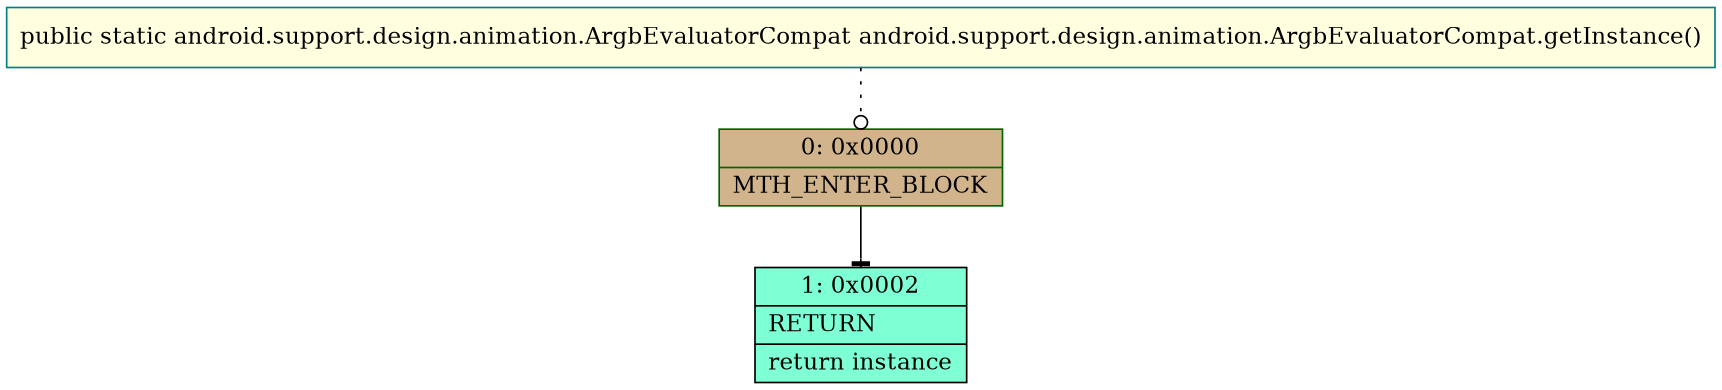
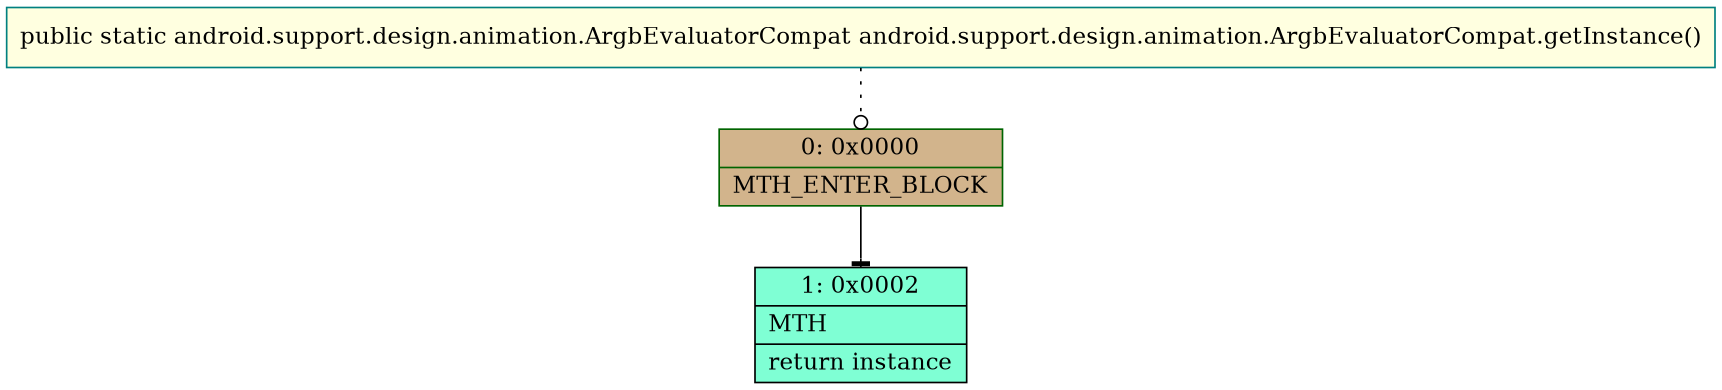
node "1: 0x0002": text "RETURN" -> "MTH"
